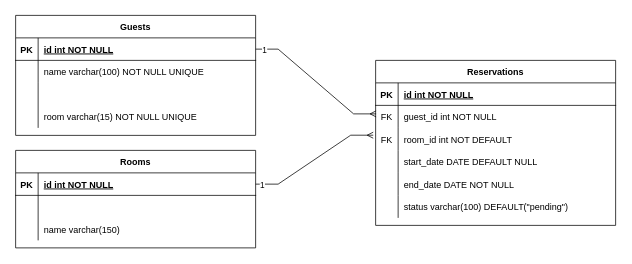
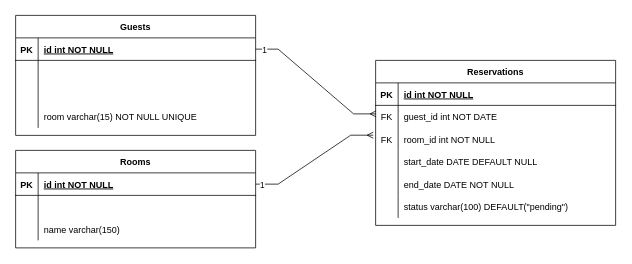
node "name varchar(100) NOT NULL UNIQUE": removed
node "guest_id int NOT NULL": label "guest_id int NOT NULL" -> "guest_id int NOT DATE"
node "room_id int NOT DEFAULT": label "room_id int NOT DEFAULT" -> "room_id int NOT NULL"
